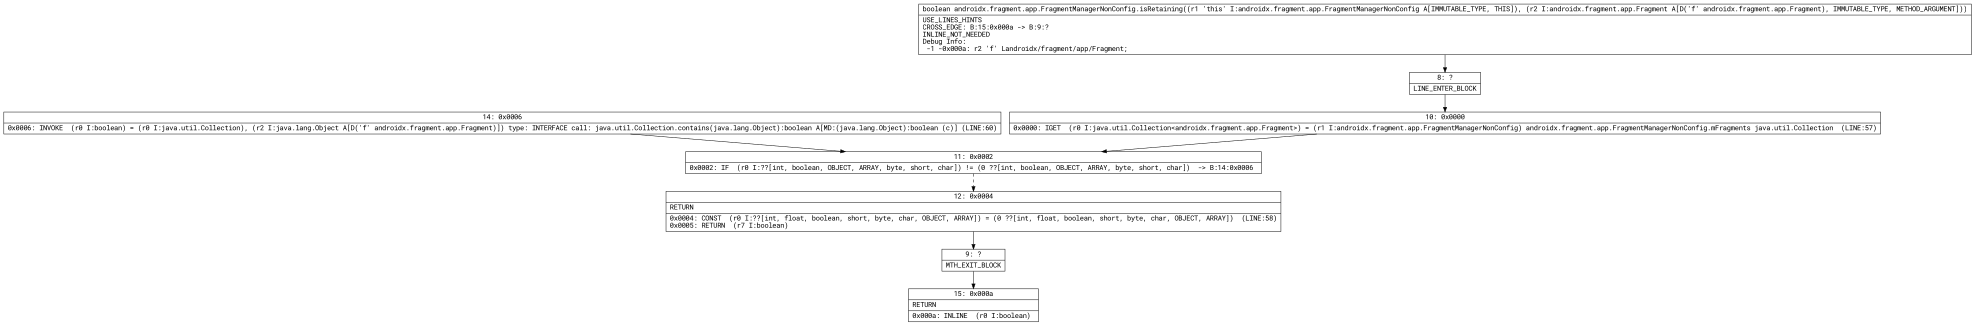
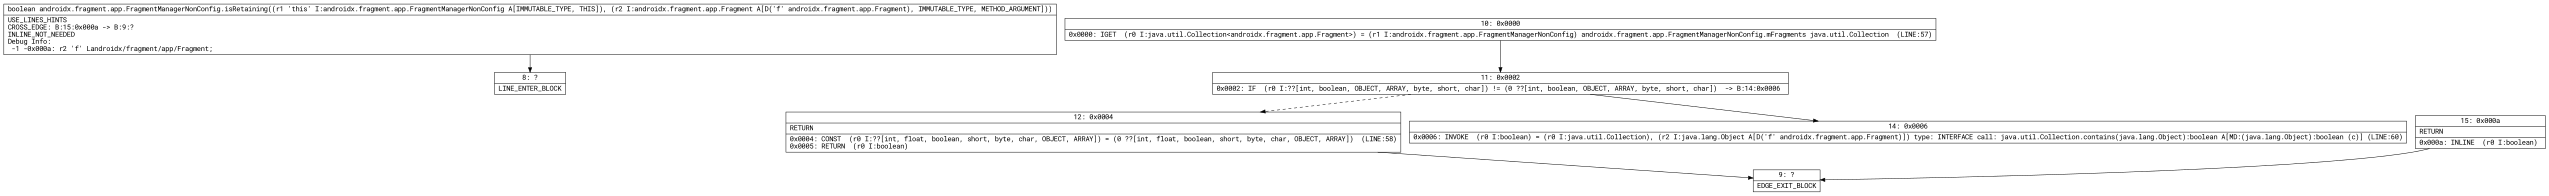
edge "8: ?" -> "10: 0x0000": removed
edge "14: 0x0006" -> "11: 0x0002": reversed
node "12: 0x0004": text "0x0005: RETURN  (r7 I:boolean)" -> "0x0005: RETURN  (r0 I:boolean)"
node "9: ?": text "MTH_EXIT_BLOCK" -> "EDGE_EXIT_BLOCK"
edge "9: ?" -> "15: 0x000a": reversed
